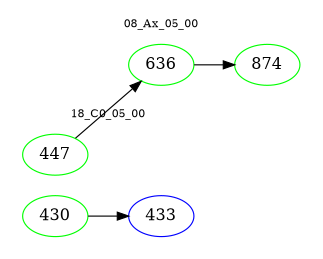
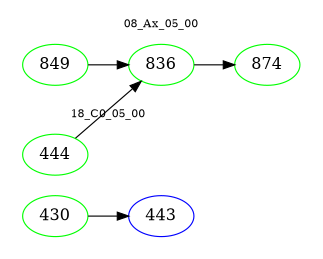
node "849": added
node "636": label "636" -> "836"
node "447": label "447" -> "444"
node "433": label "433" -> "443"
